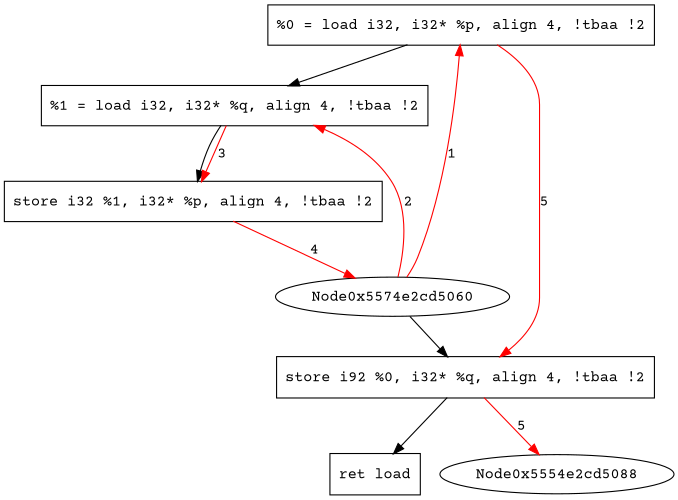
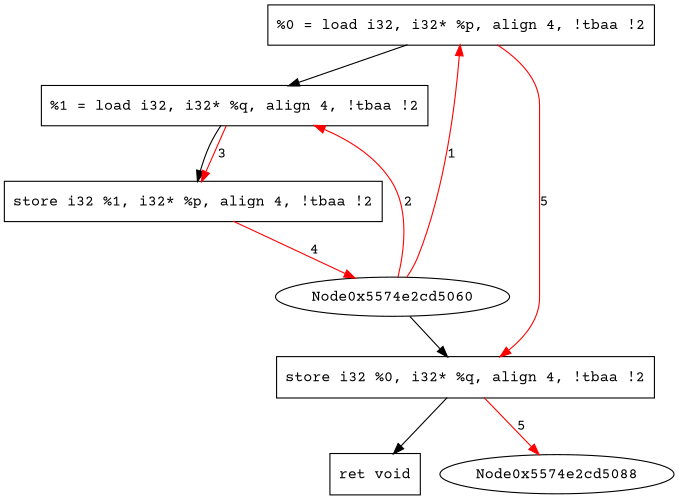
node "store i92 %0, i32* %q, align 4, !tbaa !2": label "store i92 %0, i32* %q, align 4, !tbaa !2" -> "store i32 %0, i32* %q, align 4, !tbaa !2"
node "ret load": label "ret load" -> "ret void"
node "Node0x5554e2cd5088": label "Node0x5554e2cd5088" -> "Node0x5574e2cd5088"
